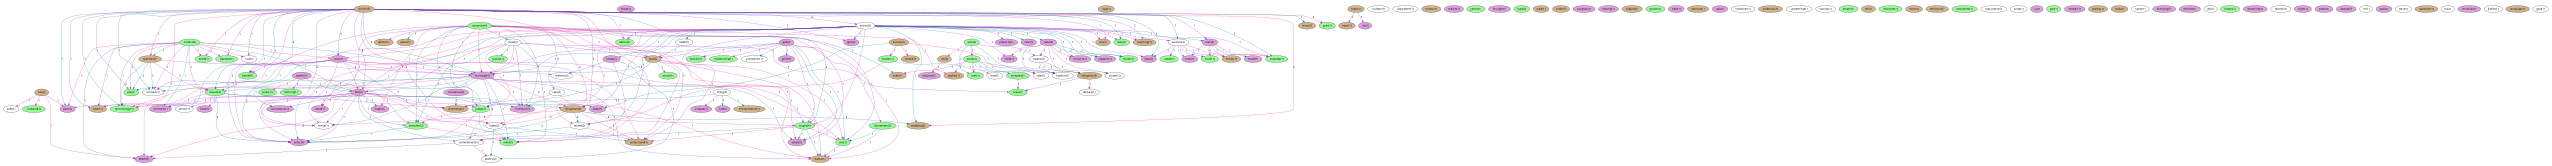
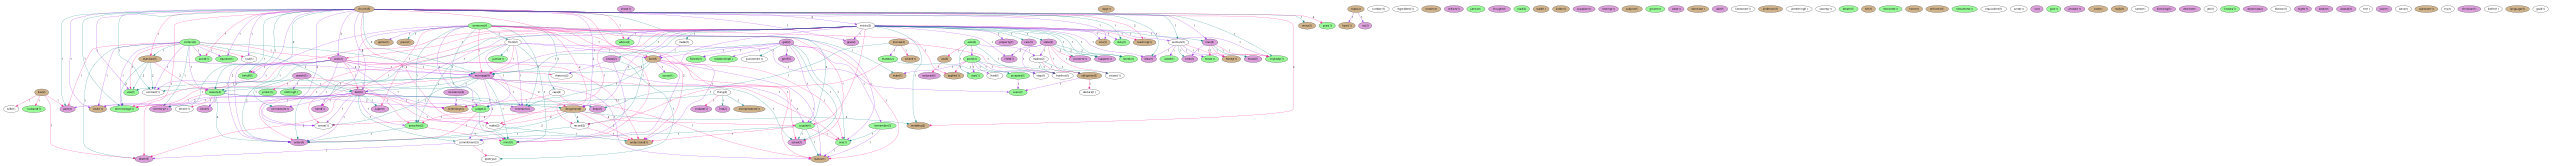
node "poetry(1)": label "poetry(1)" -> "post(1)"
edge "make(2)" -> "poetry(2)": removed, label "1"
